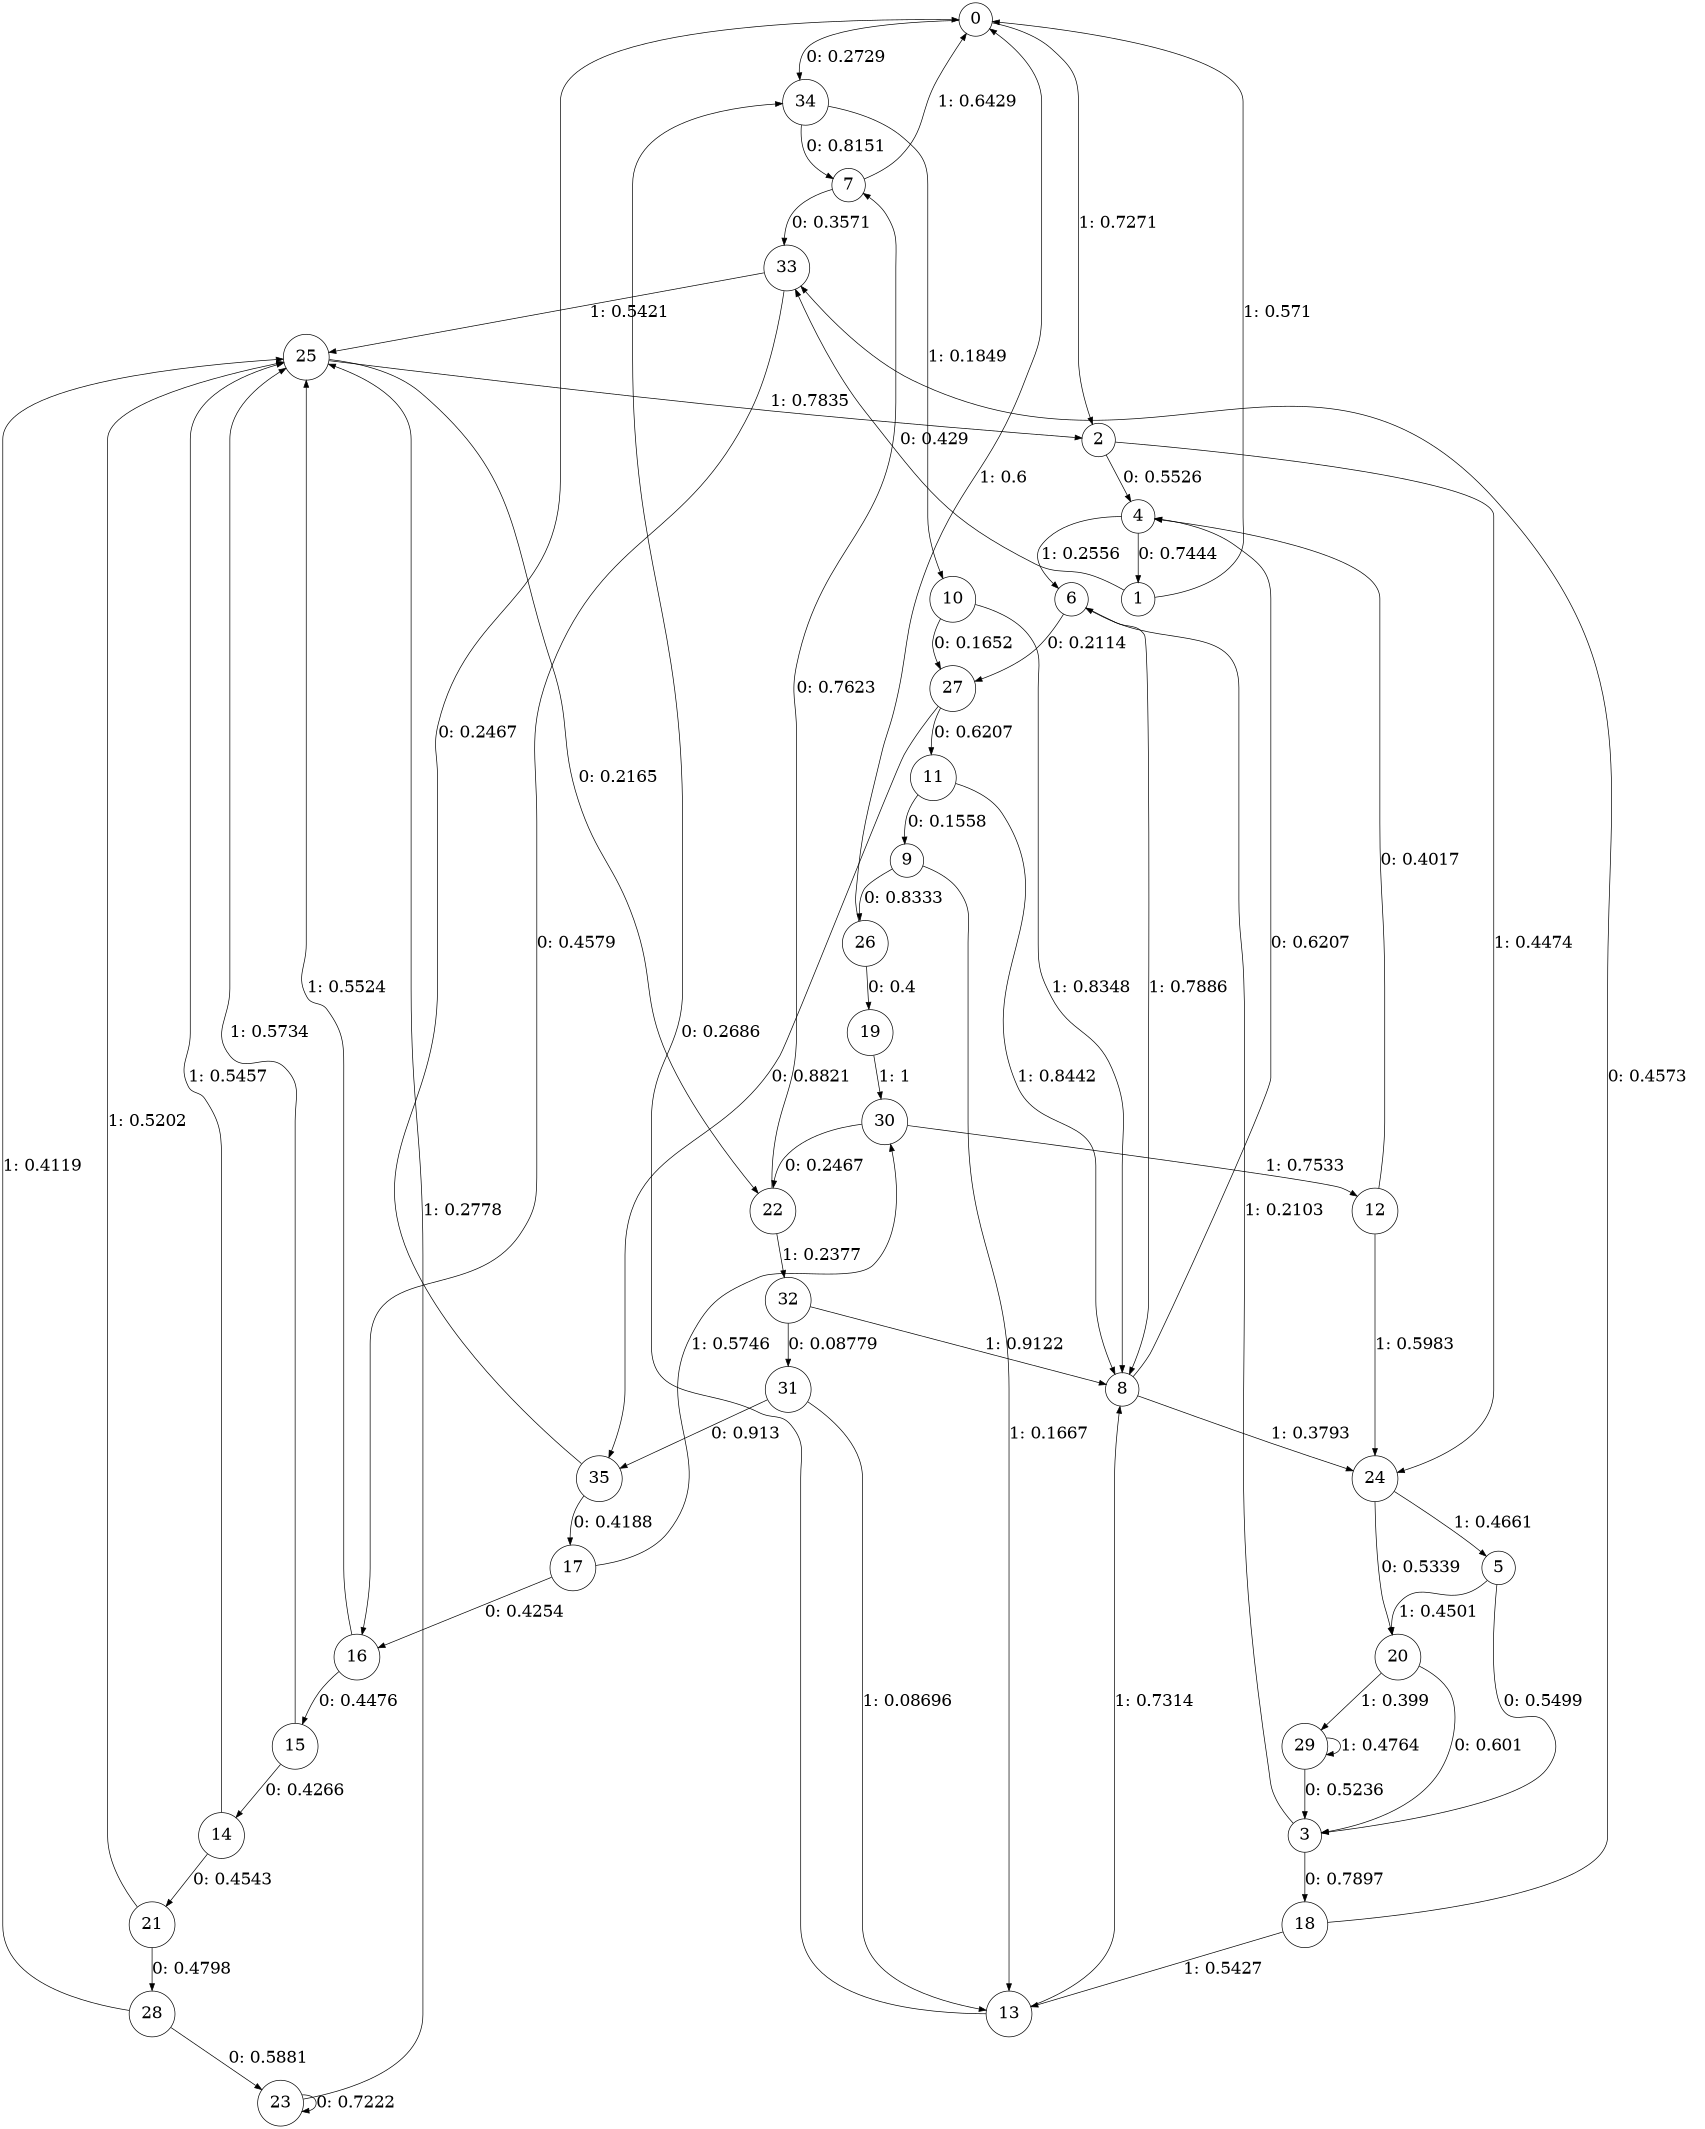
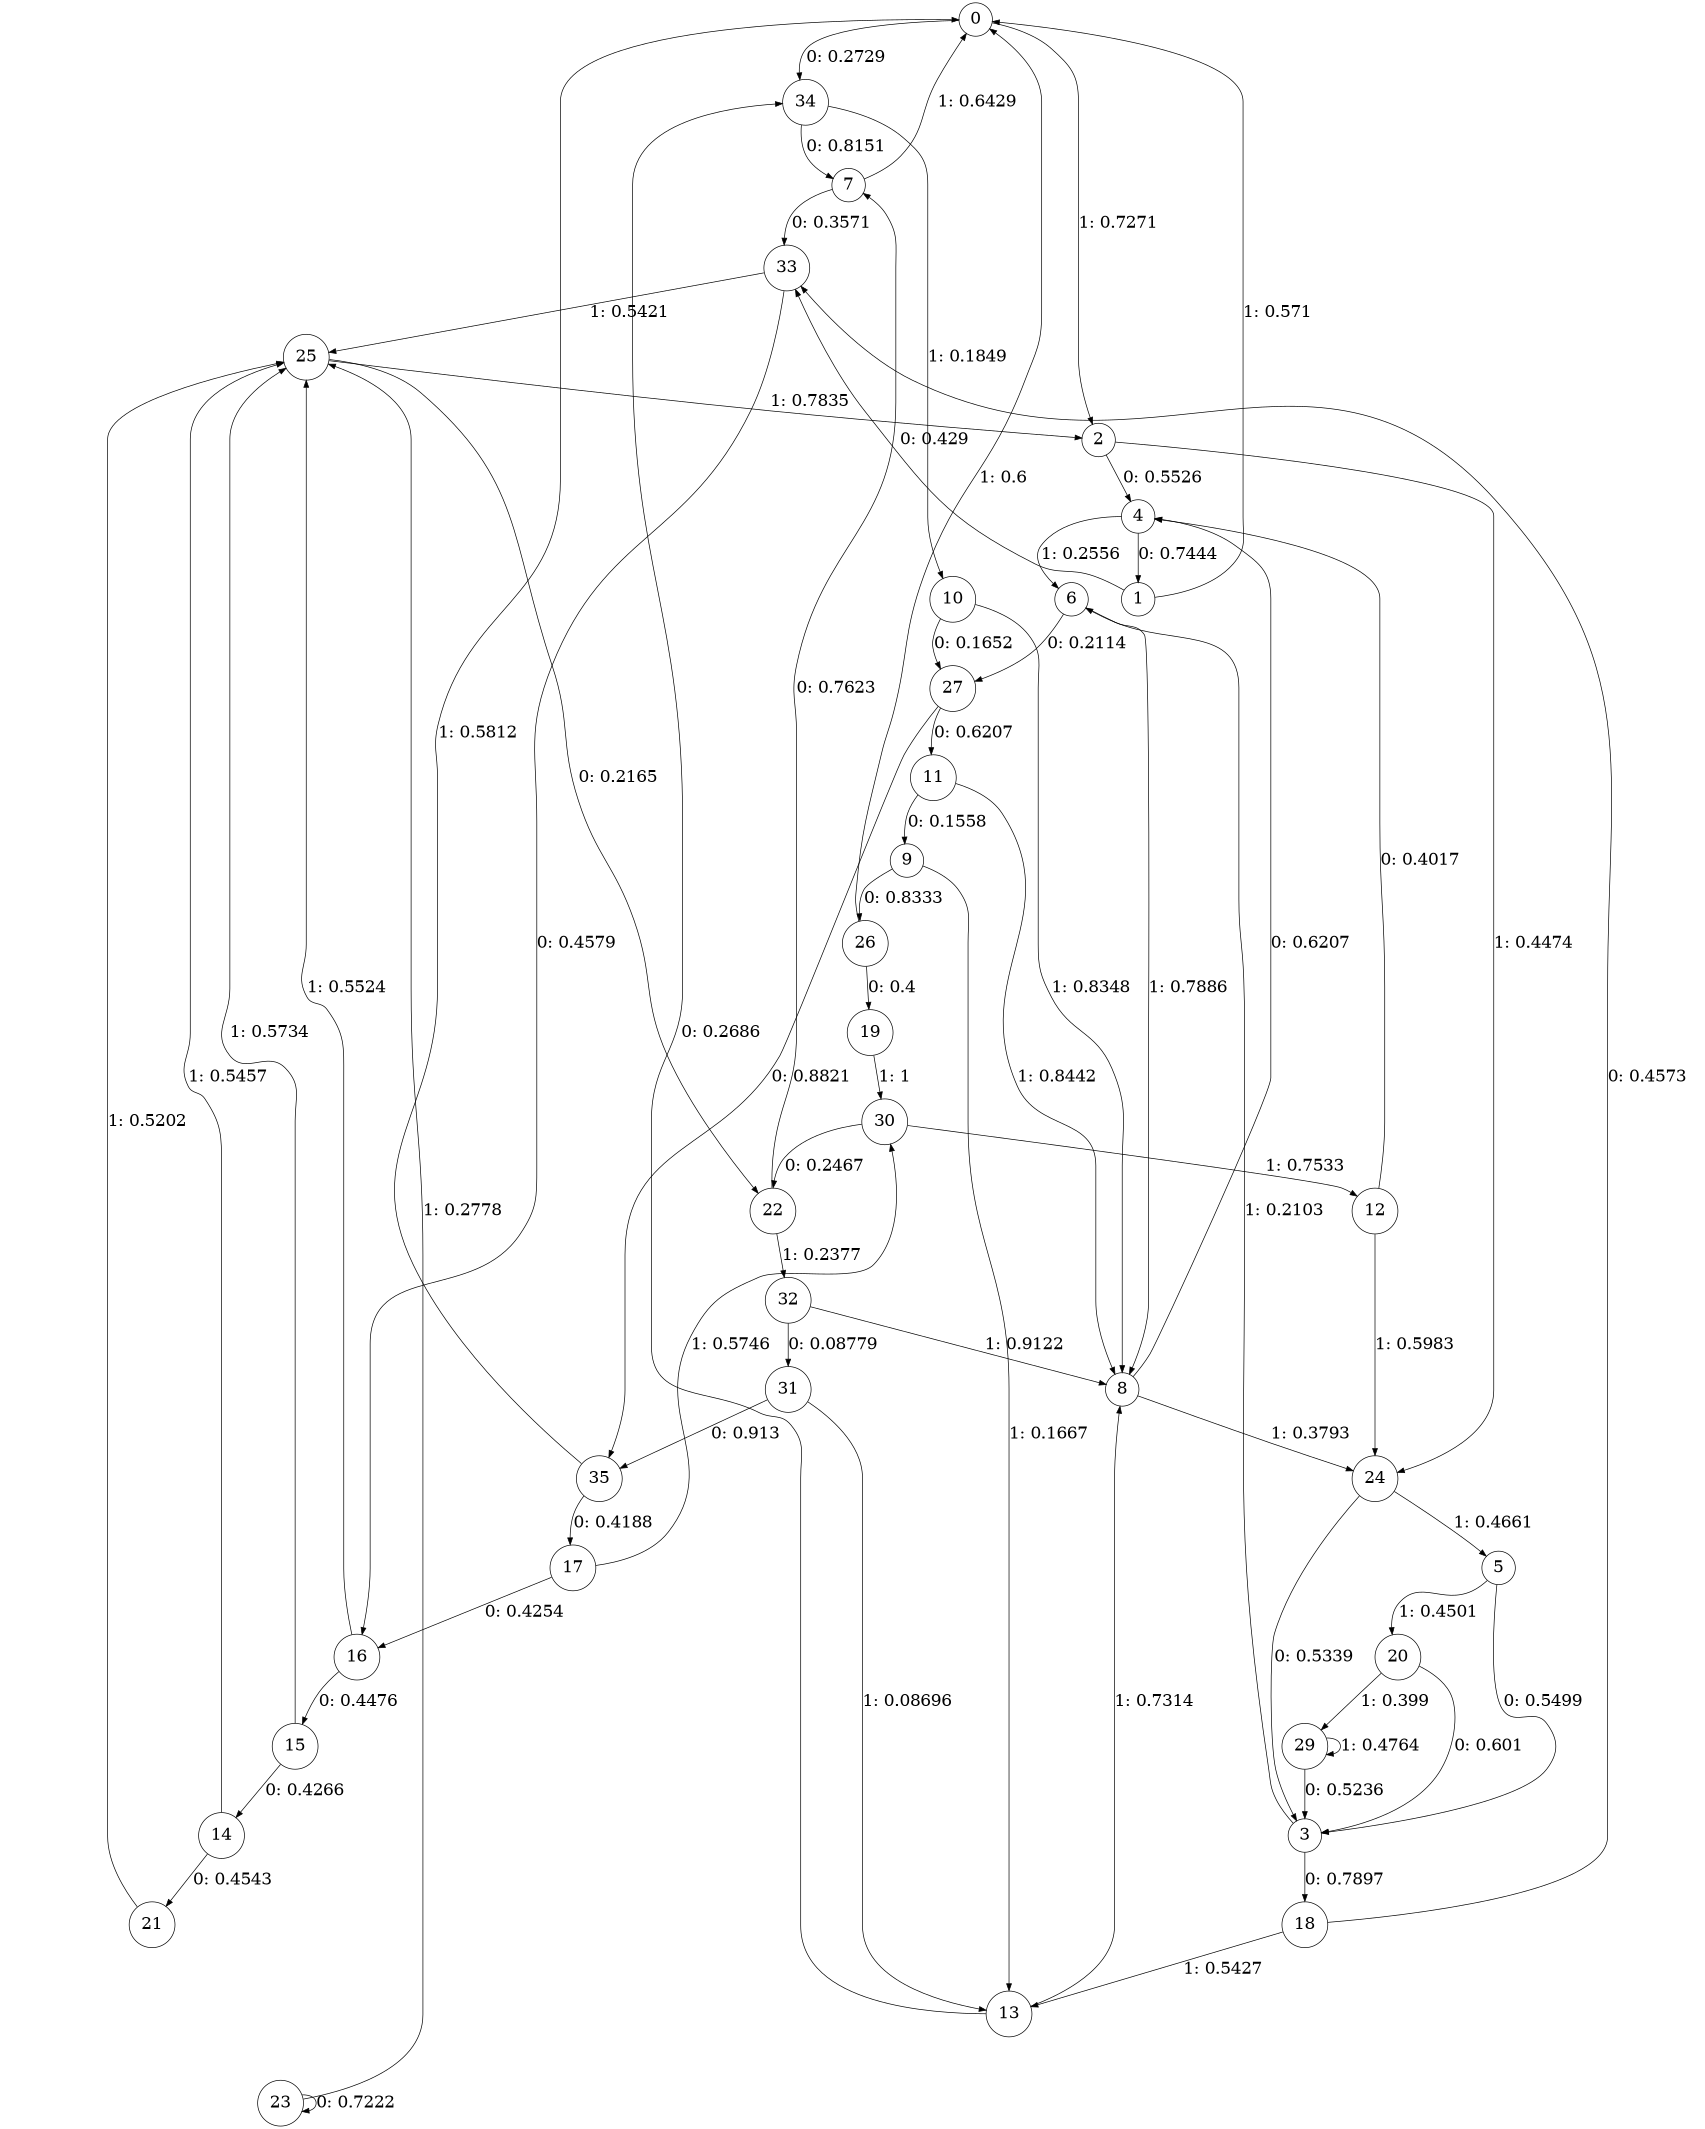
edge "35" -> "0": label "0: 0.2467   " -> "1: 0.5812   "
edge "24" -> "20": now "24" -> "3"
node "28": removed
